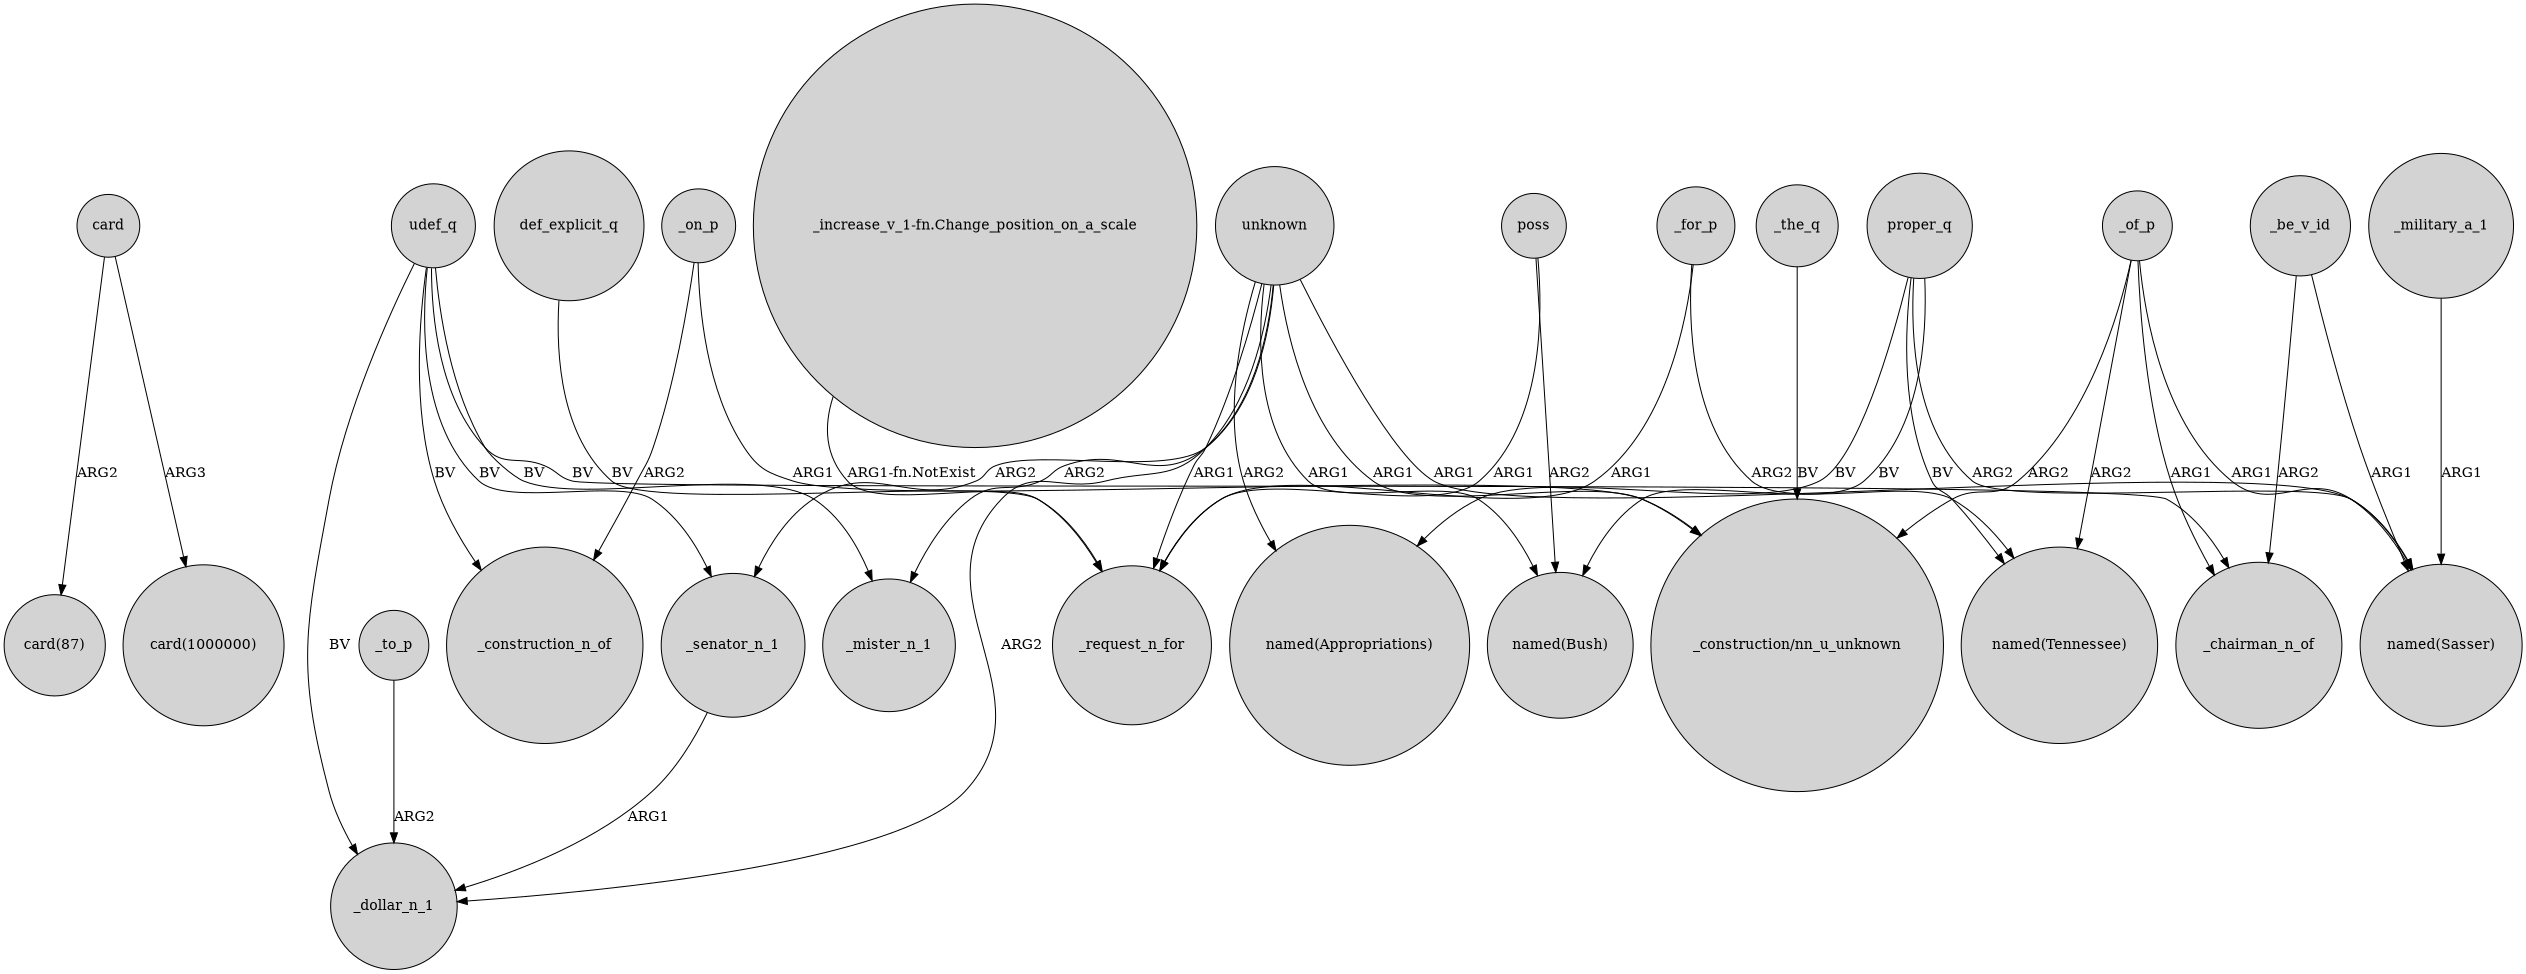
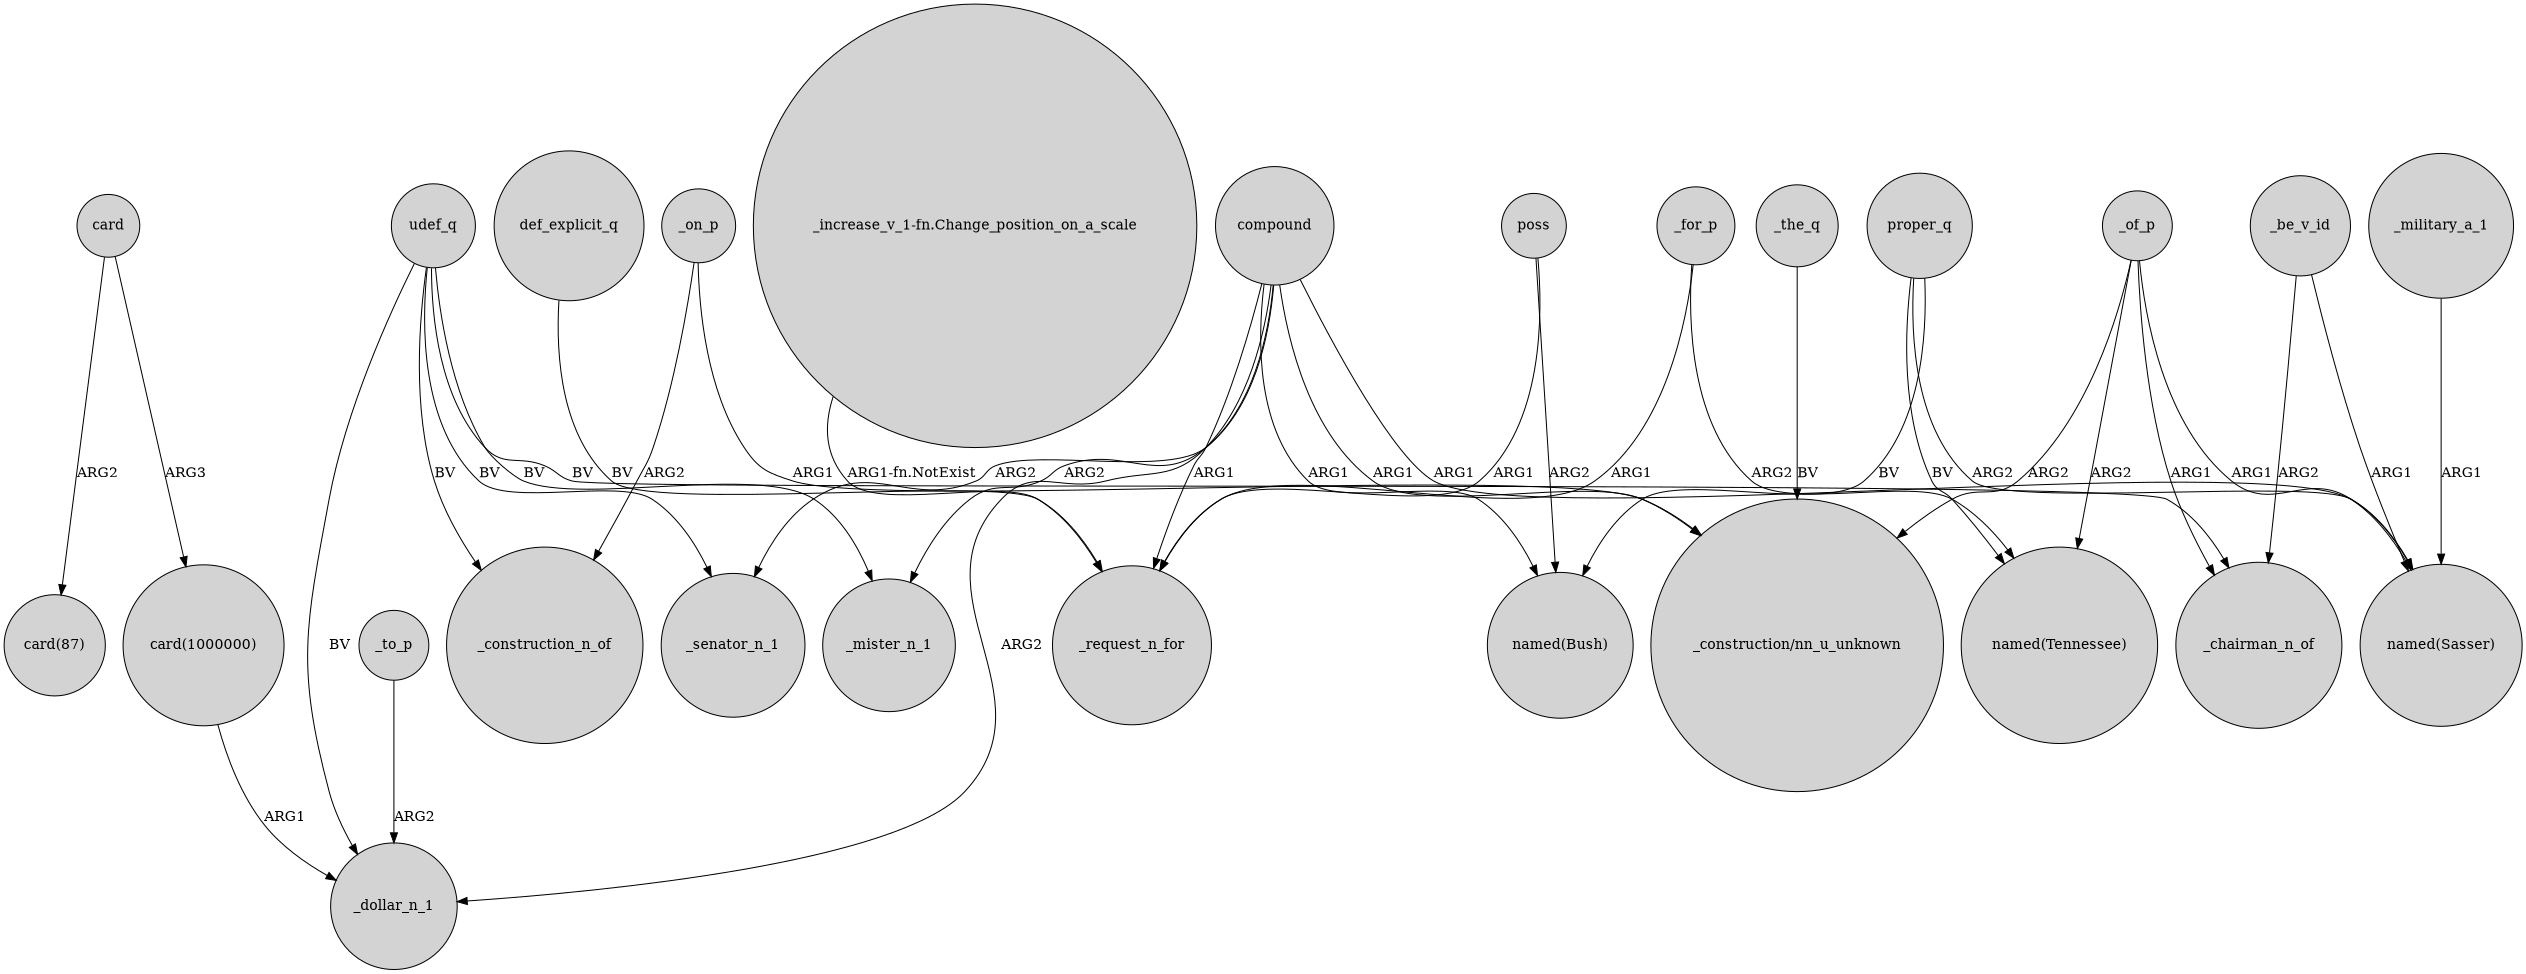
node "unknown": label "unknown" -> "compound"
node "named(Appropriations)": removed
edge "_senator_n_1" -> "_dollar_n_1": now "card(1000000)" -> "_dollar_n_1"
